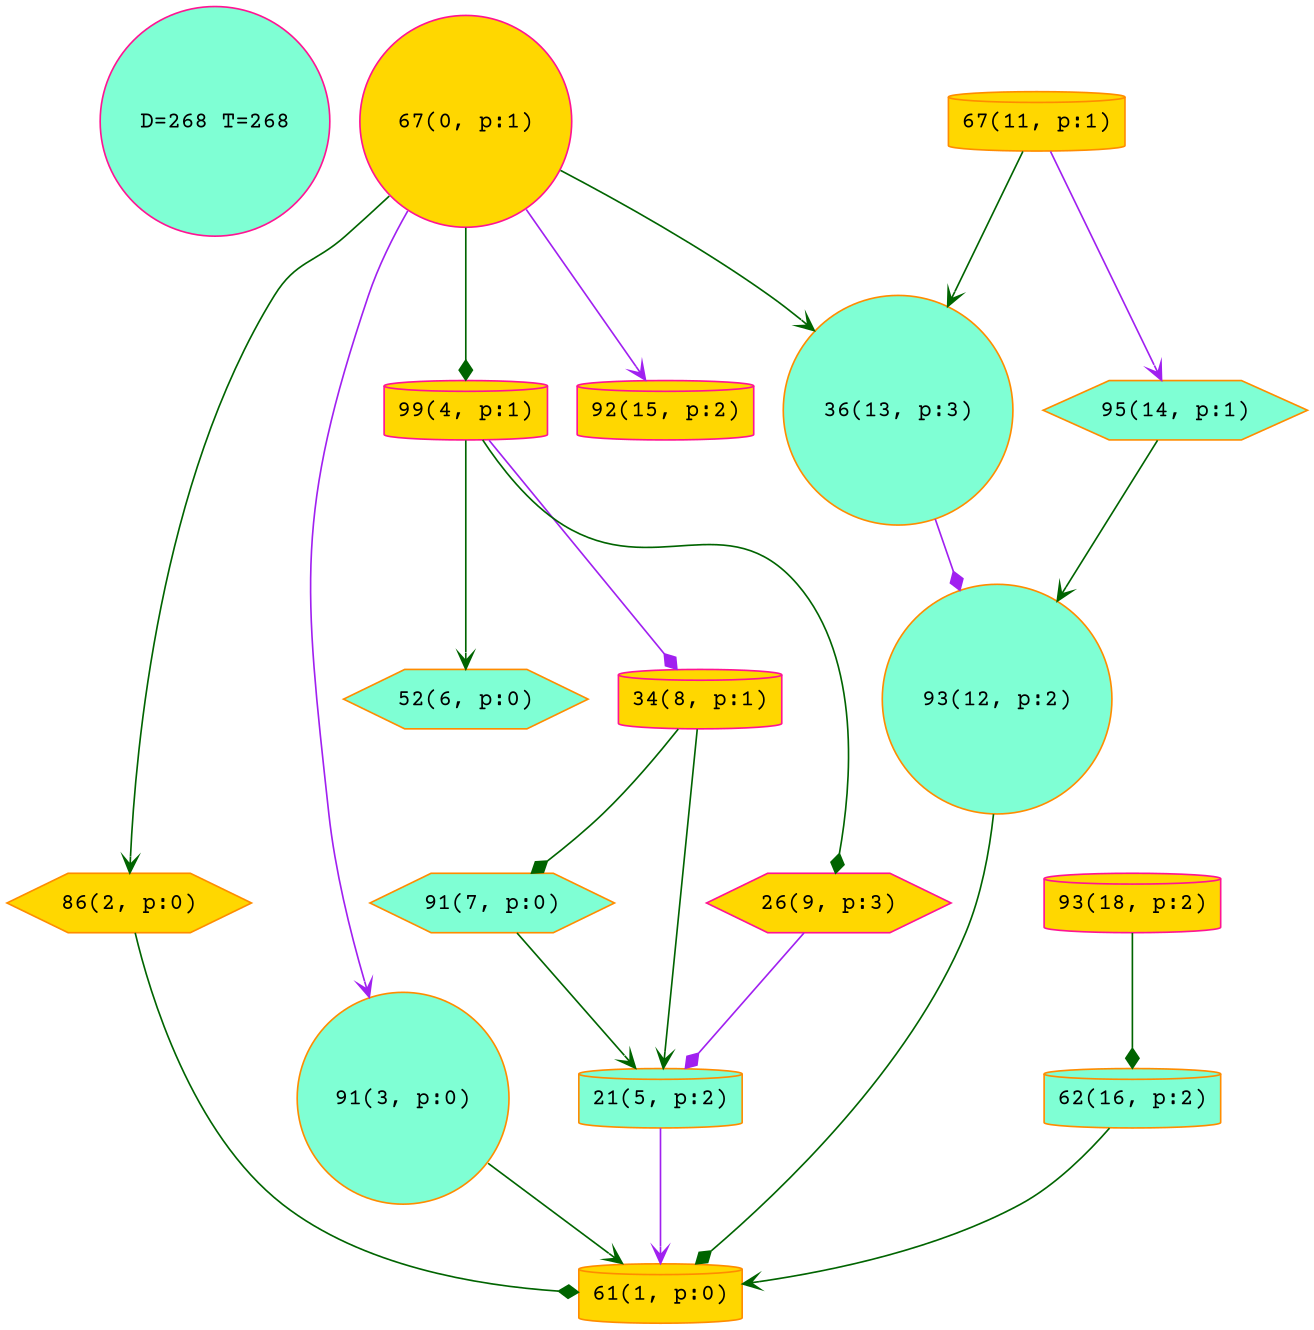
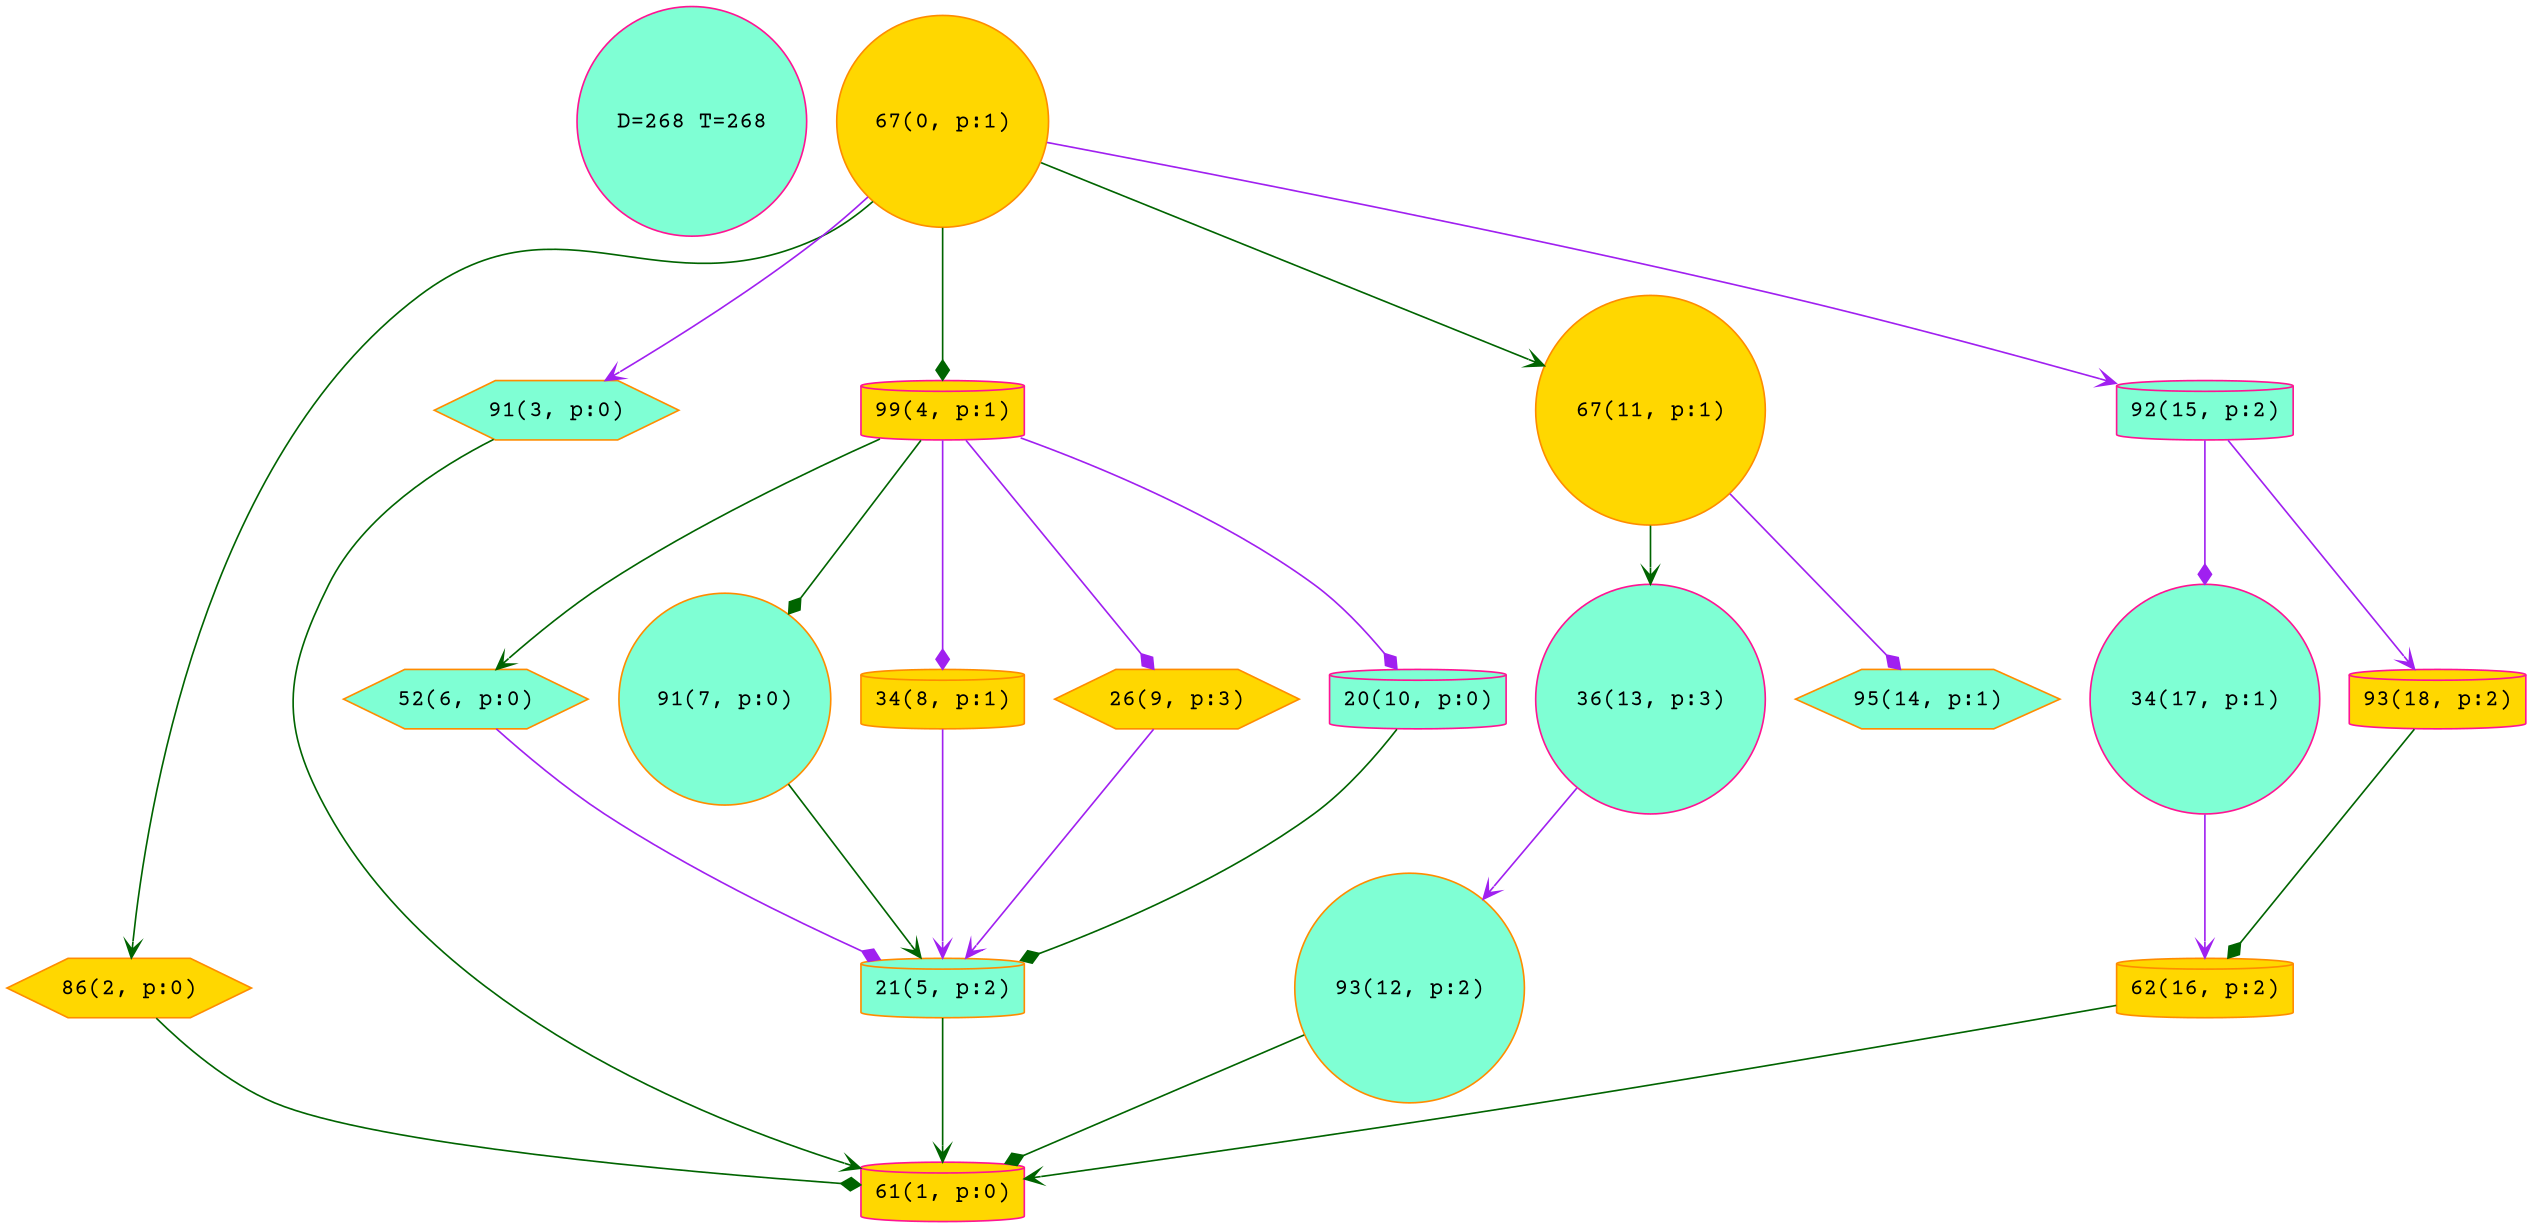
node "67(0, p:1)": color deeppink -> darkorange
node "67(11, p:1)": shape cylinder -> circle
edge "67(0, p:1)" -> "36(13, p:3)": now "67(0, p:1)" -> "67(11, p:1)"
edge "67(11, p:1)" -> "95(14, p:1)": arrowhead vee -> diamond
node "92(15, p:2)": fillcolor gold -> aquamarine
node "36(13, p:3)": color darkorange -> deeppink
edge "95(14, p:1)" -> "93(12, p:2)": removed
edge "36(13, p:3)" -> "93(12, p:2)": arrowhead diamond -> vee
edge "92(15, p:2)" -> "93(18, p:2)": added
edge "99(4, p:1)" -> "26(9, p:3)": color darkgreen -> purple
node "34(8, p:1)": color deeppink -> darkorange
node "20(10, p:0)": added
node "34(17, p:1)": added
edge "34(8, p:1)" -> "91(7, p:0)": now "99(4, p:1)" -> "91(7, p:0)"
edge "52(6, p:0)" -> "21(5, p:2)": added
edge "34(8, p:1)" -> "21(5, p:2)": color darkgreen -> purple
node "91(7, p:0)": shape hexagon -> circle
node "26(9, p:3)": color deeppink -> darkorange
edge "26(9, p:3)" -> "21(5, p:2)": arrowhead diamond -> vee
node "91(3, p:0)": shape circle -> hexagon
node "62(16, p:2)": fillcolor aquamarine -> gold
edge "21(5, p:2)" -> "61(1, p:0)": color purple -> darkgreen
node "61(1, p:0)": color darkorange -> deeppink
